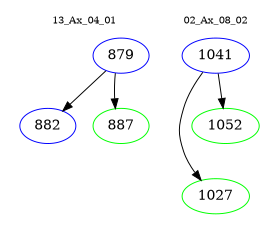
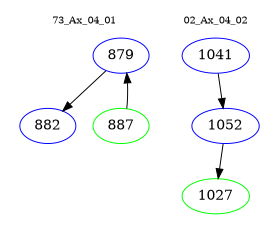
cluster "13_Ax_04_01": label "13_Ax_04_01" -> "73_Ax_04_01"
cluster "02_Ax_08_02": label "02_Ax_08_02" -> "02_Ax_04_02"
edge "879" -> "887": reversed
edge "1041" -> "1027": now "1052" -> "1027"
node "1052": color green -> blue
